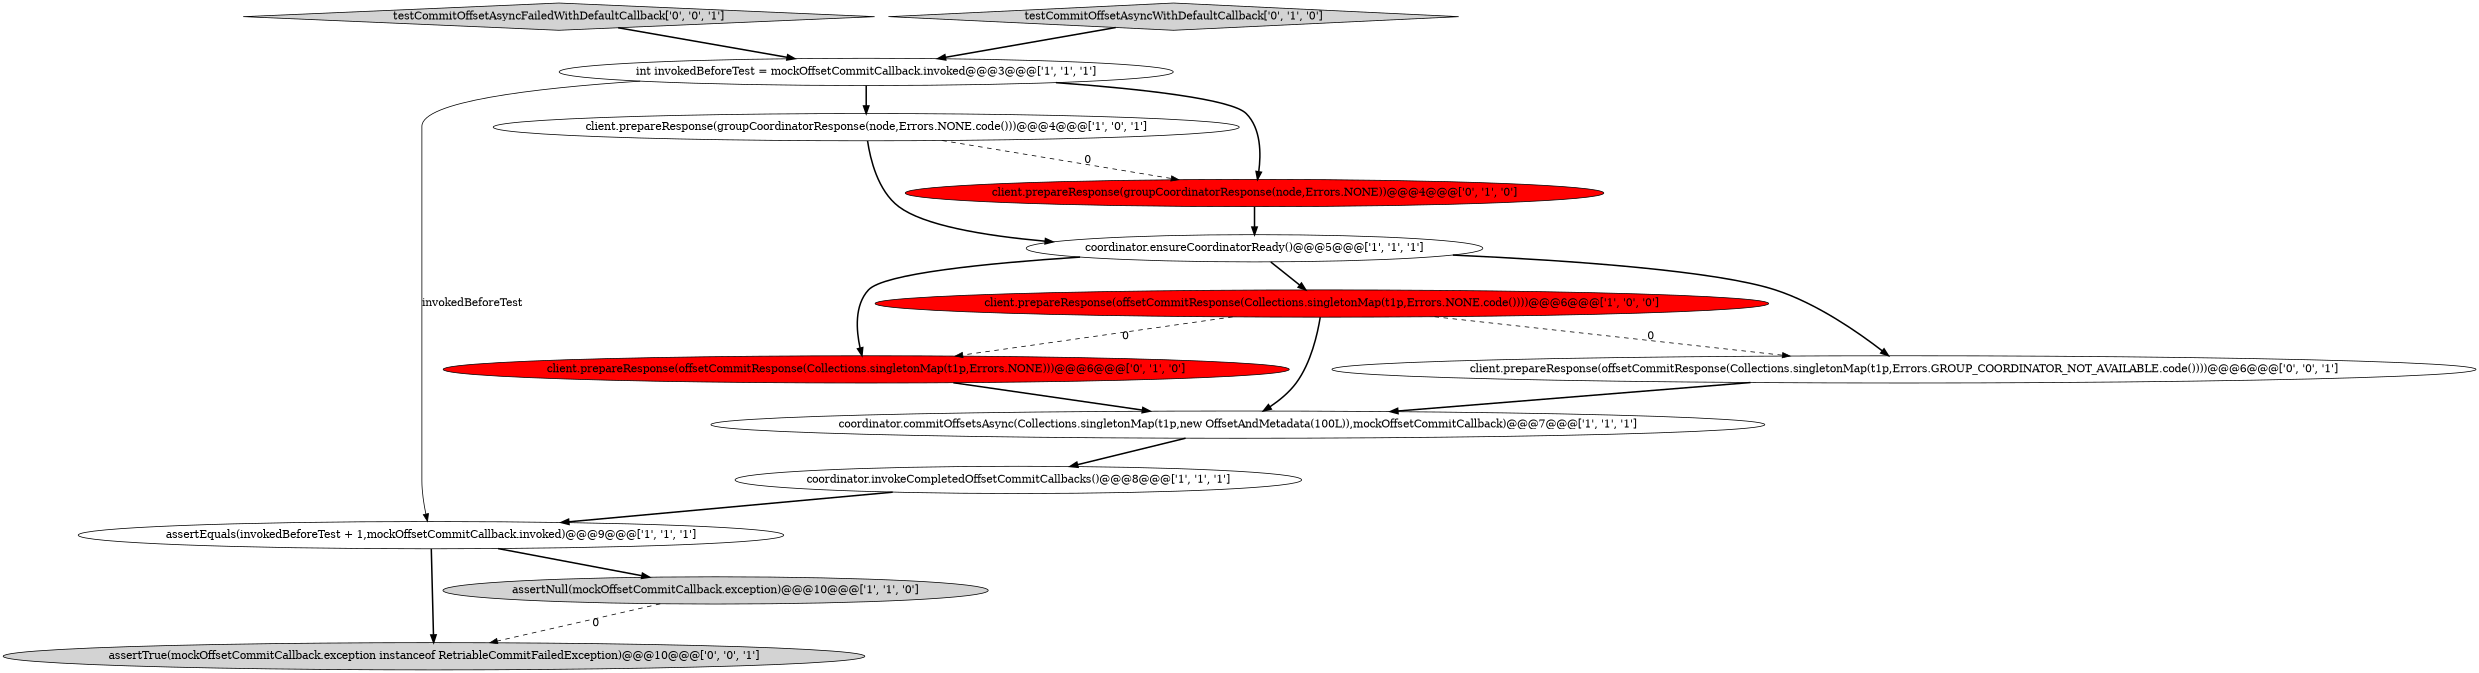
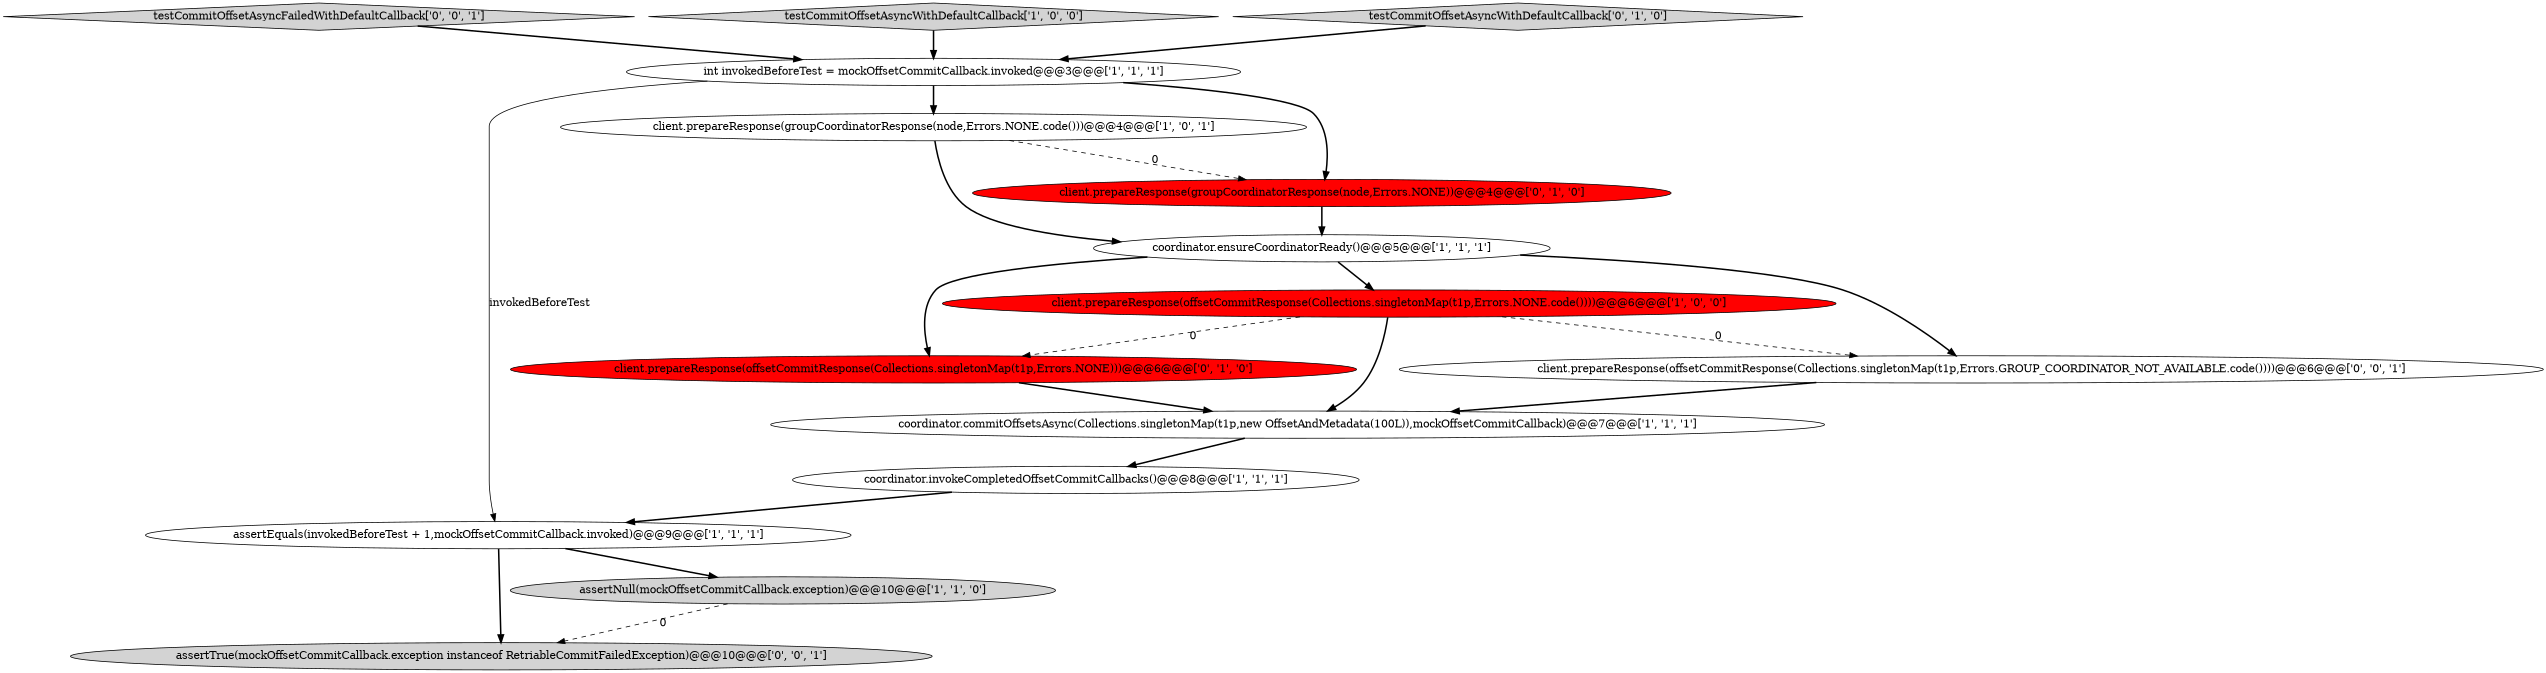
node "testCommitOffsetAsyncWithDefaultCallback['1', '0', '0']": added
